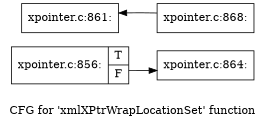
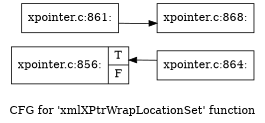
edge "xpointer.c:868:" -> "xpointer.c:861:": reversed
edge "xpointer.c:856:" -> "xpointer.c:864:": reversed
